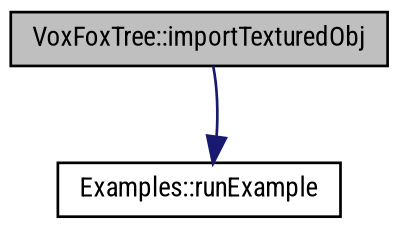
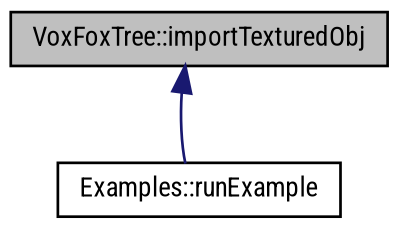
edge "VoxFoxTree::importTexturedObj" -> "Examples::runExample": reversed
